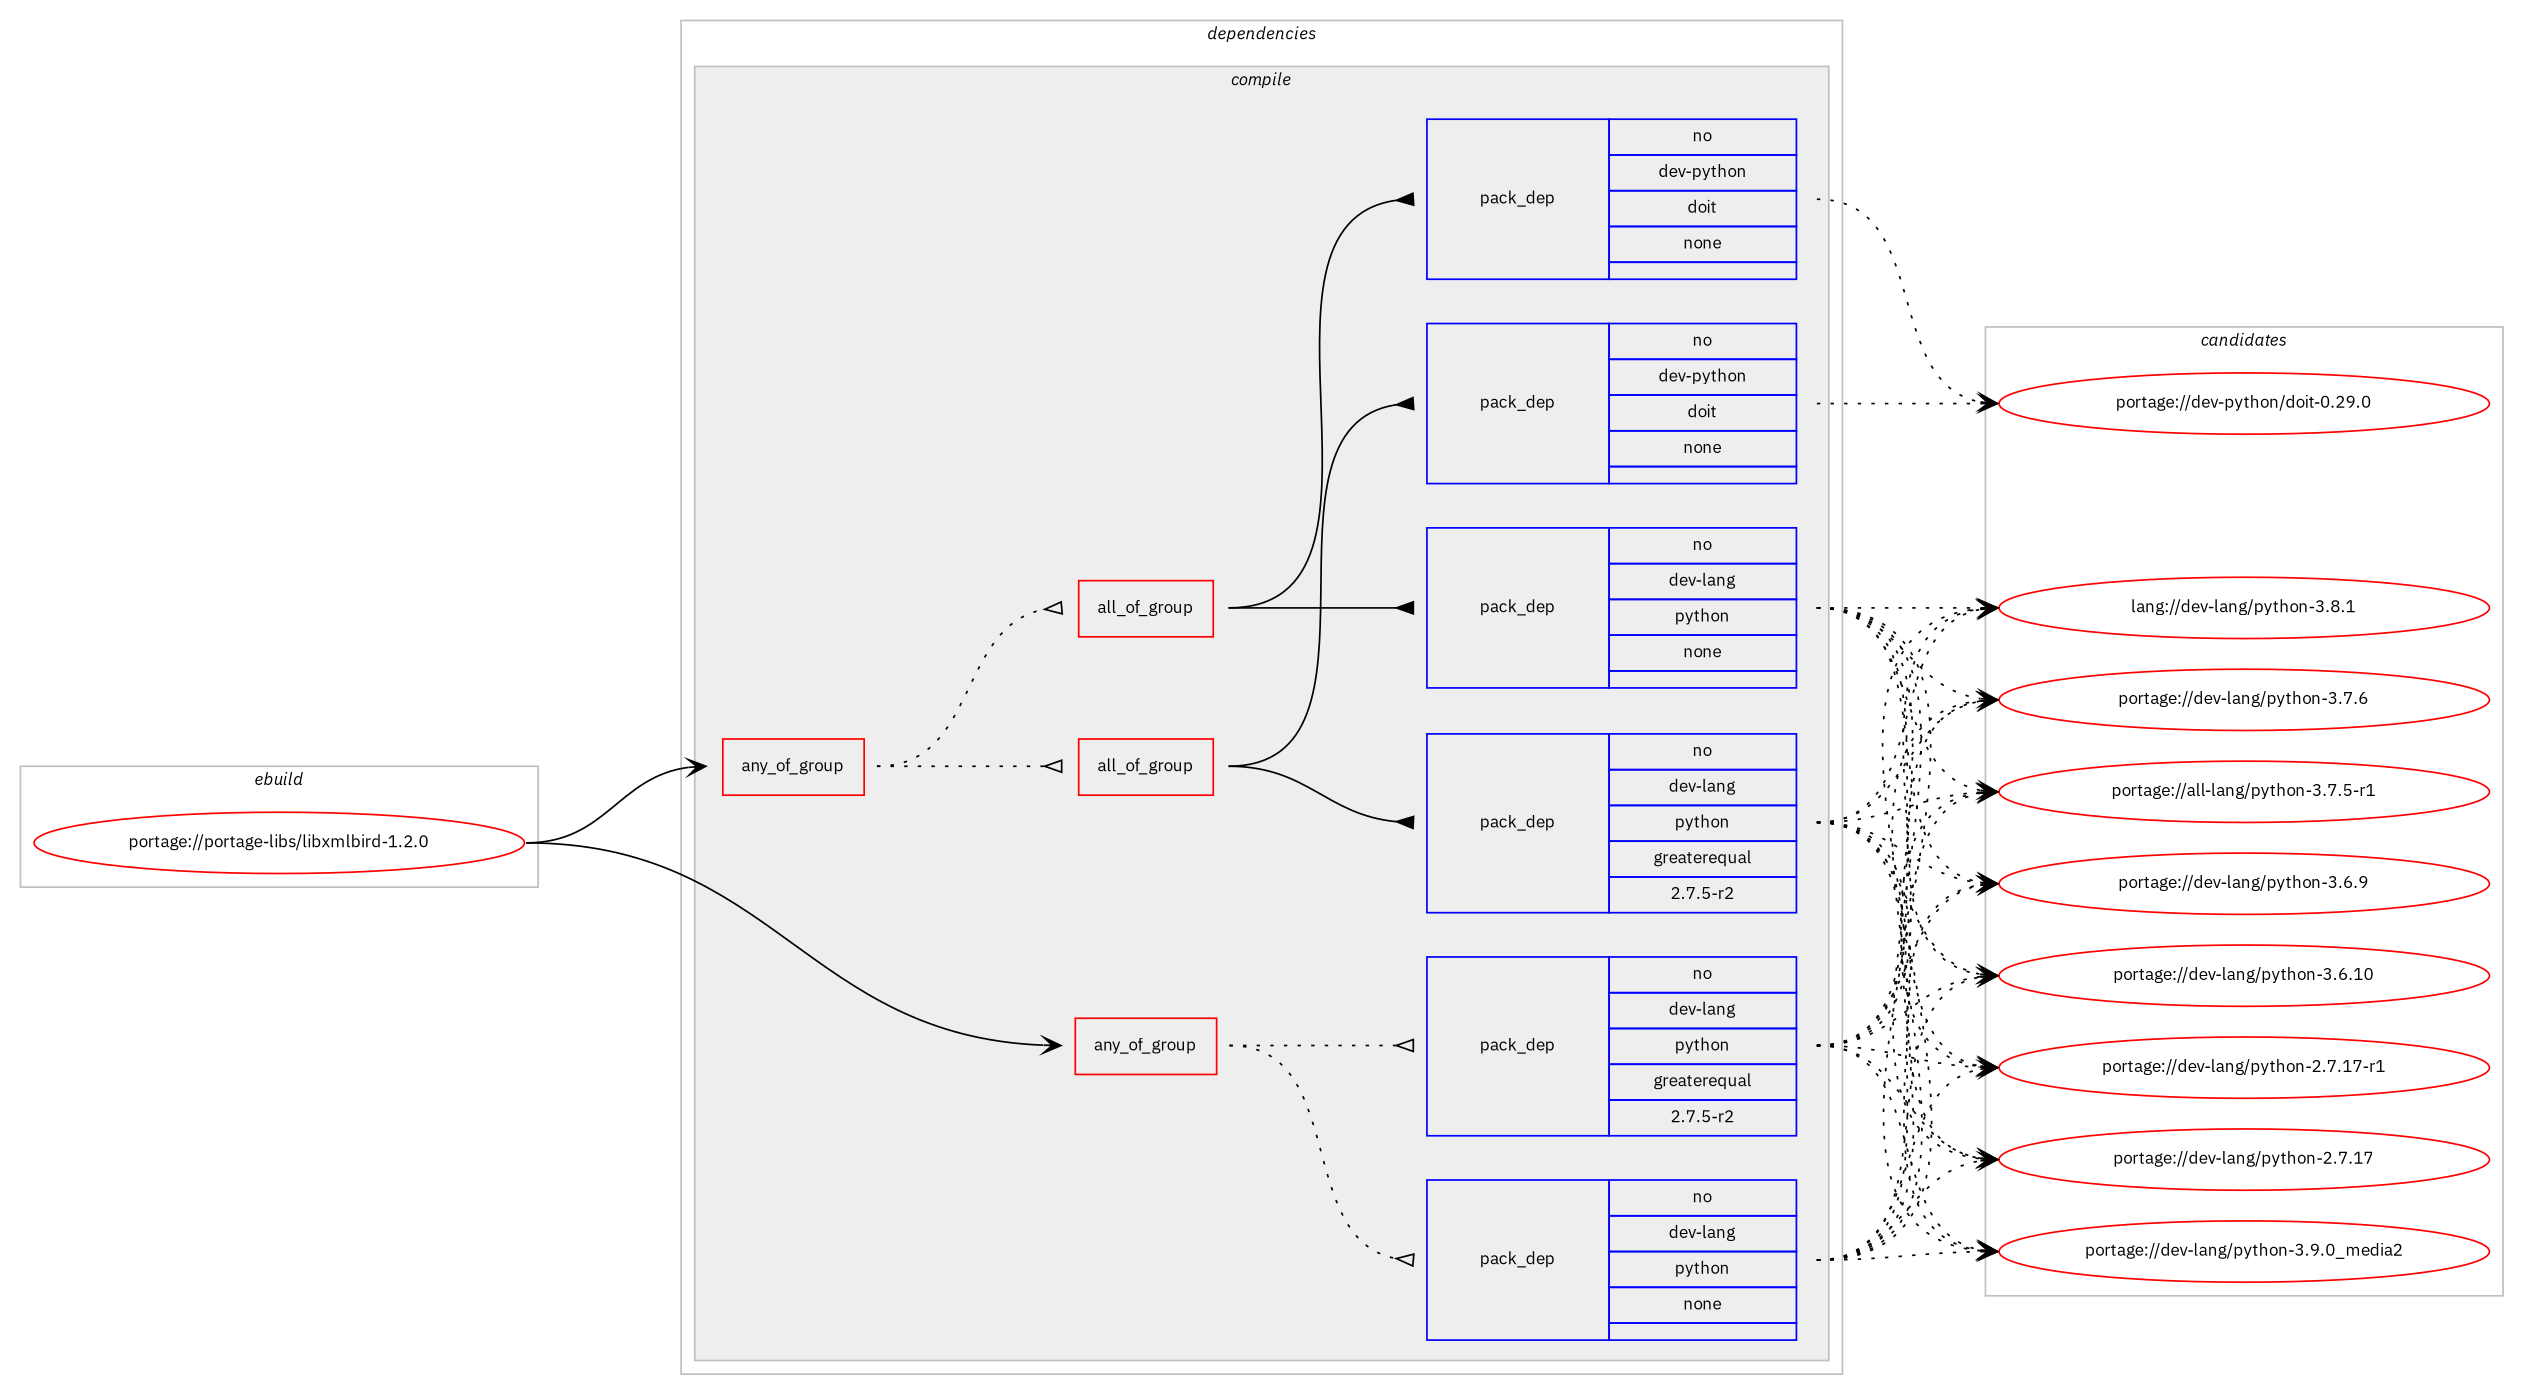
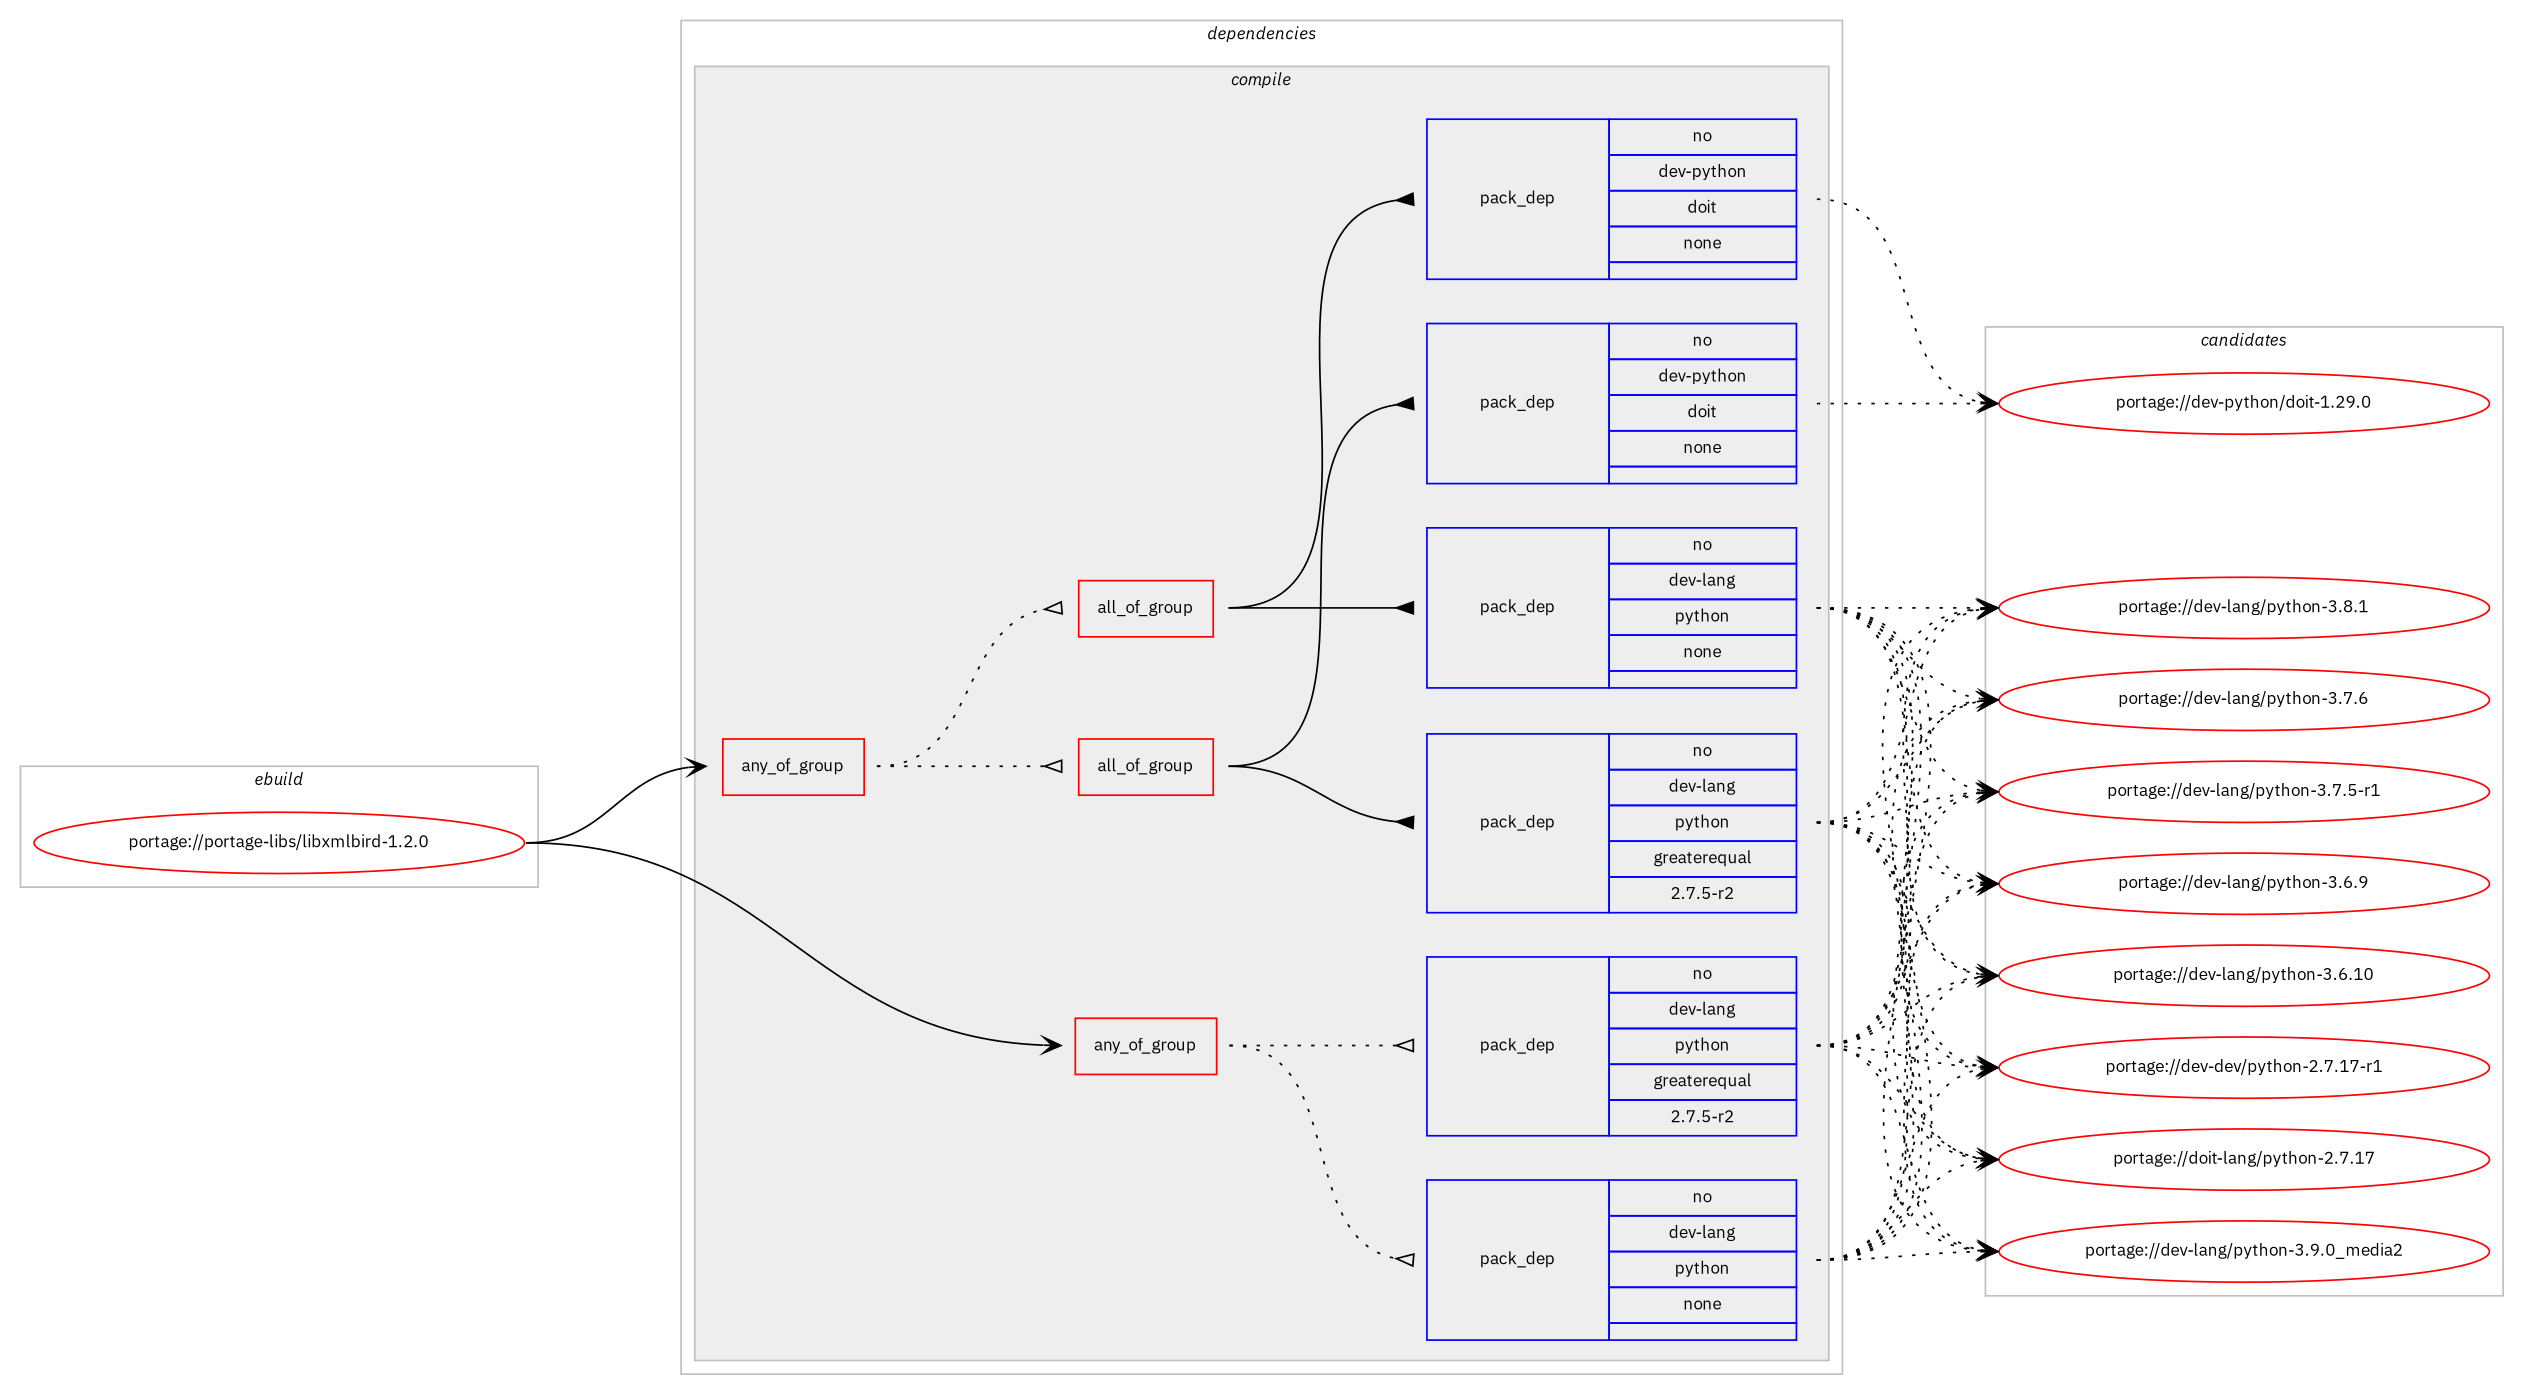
node "portage://dev-python/doit-0.29.0": label "portage://dev-python/doit-0.29.0" -> "portage://dev-python/doit-1.29.0"
node "lang://dev-lang/python-3.8.1": label "lang://dev-lang/python-3.8.1" -> "portage://dev-lang/python-3.8.1"
node "portage://all-lang/python-3.7.5-r1": label "portage://all-lang/python-3.7.5-r1" -> "portage://dev-lang/python-3.7.5-r1"
node "portage://dev-lang/python-2.7.17-r1": label "portage://dev-lang/python-2.7.17-r1" -> "portage://dev-dev/python-2.7.17-r1"
node "portage://dev-lang/python-2.7.17": label "portage://dev-lang/python-2.7.17" -> "portage://doit-lang/python-2.7.17"
